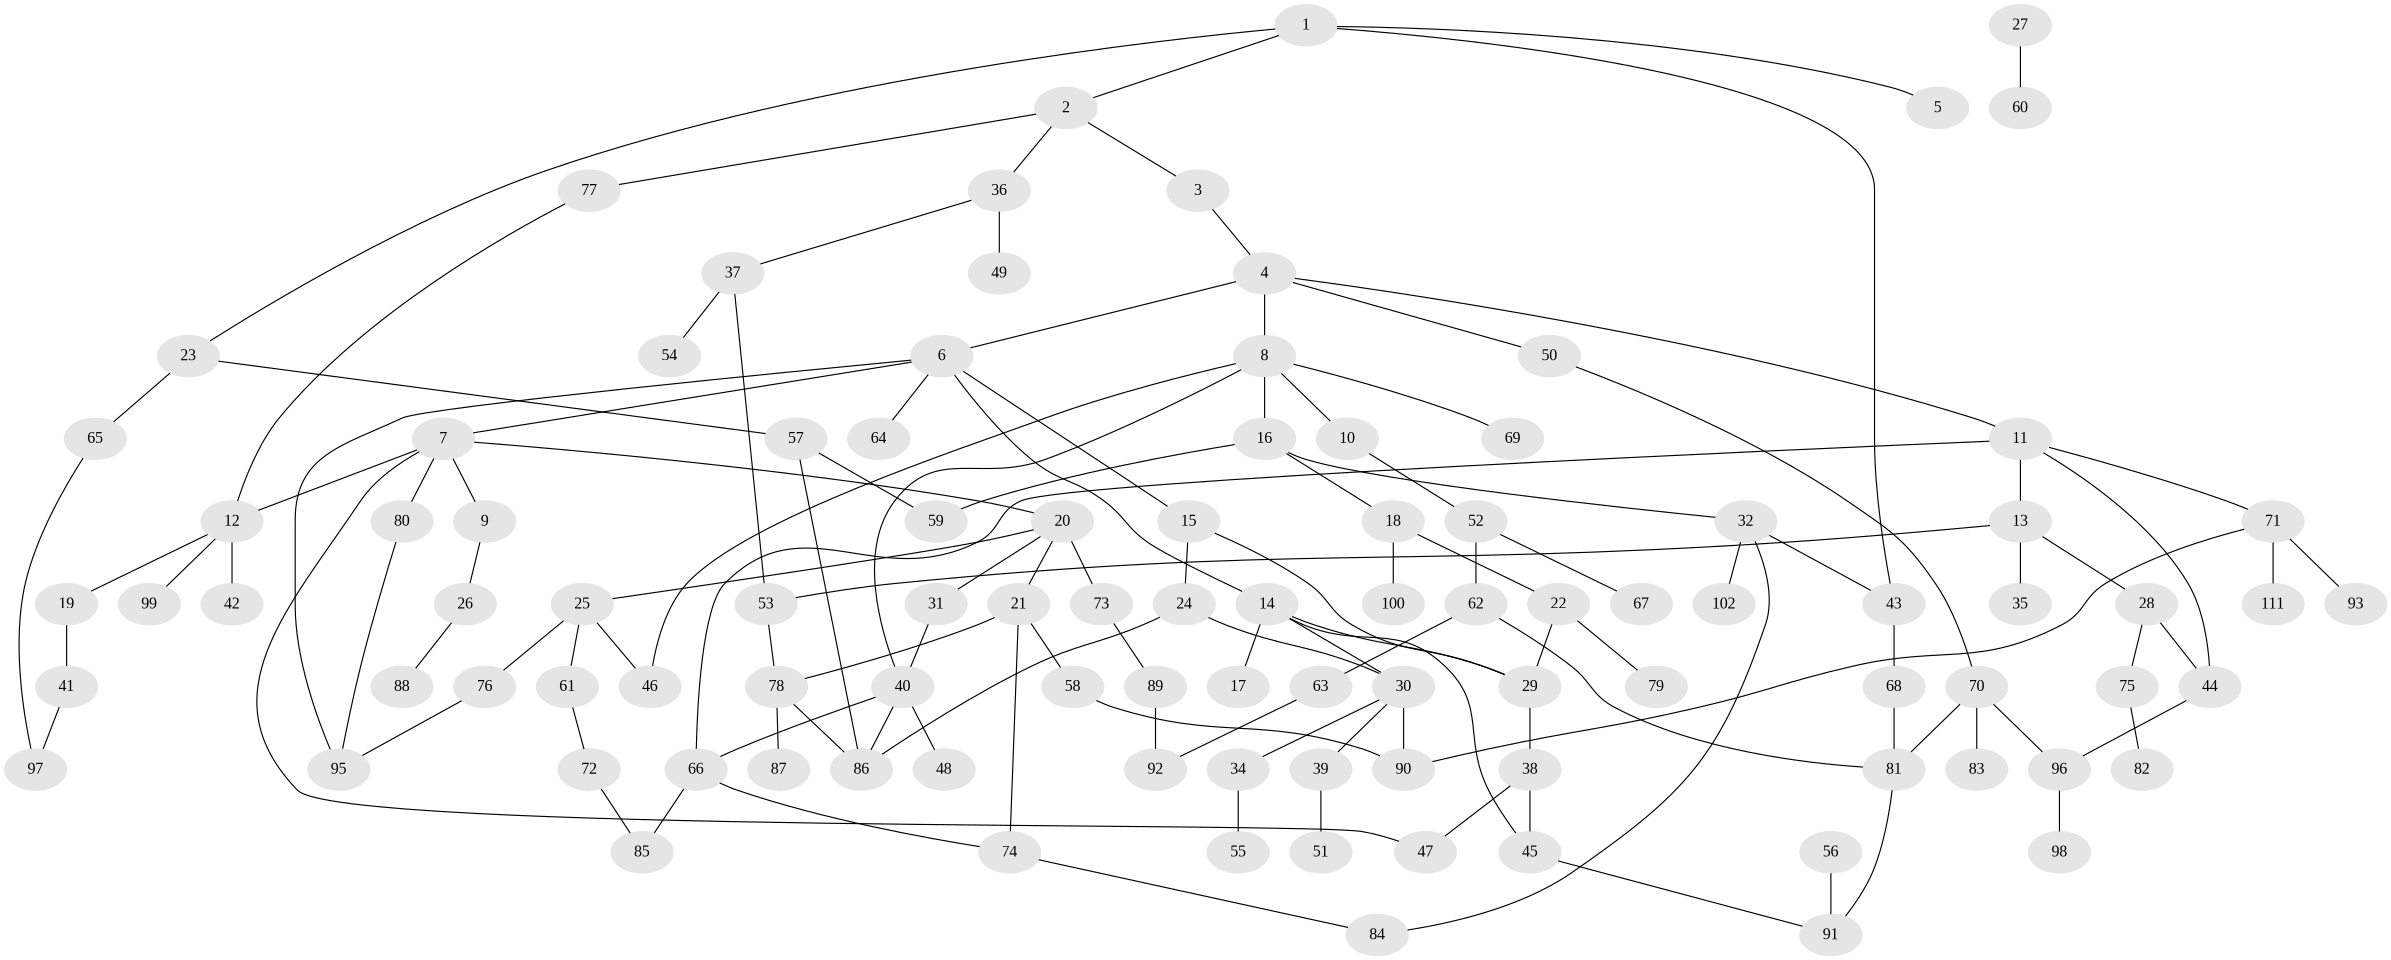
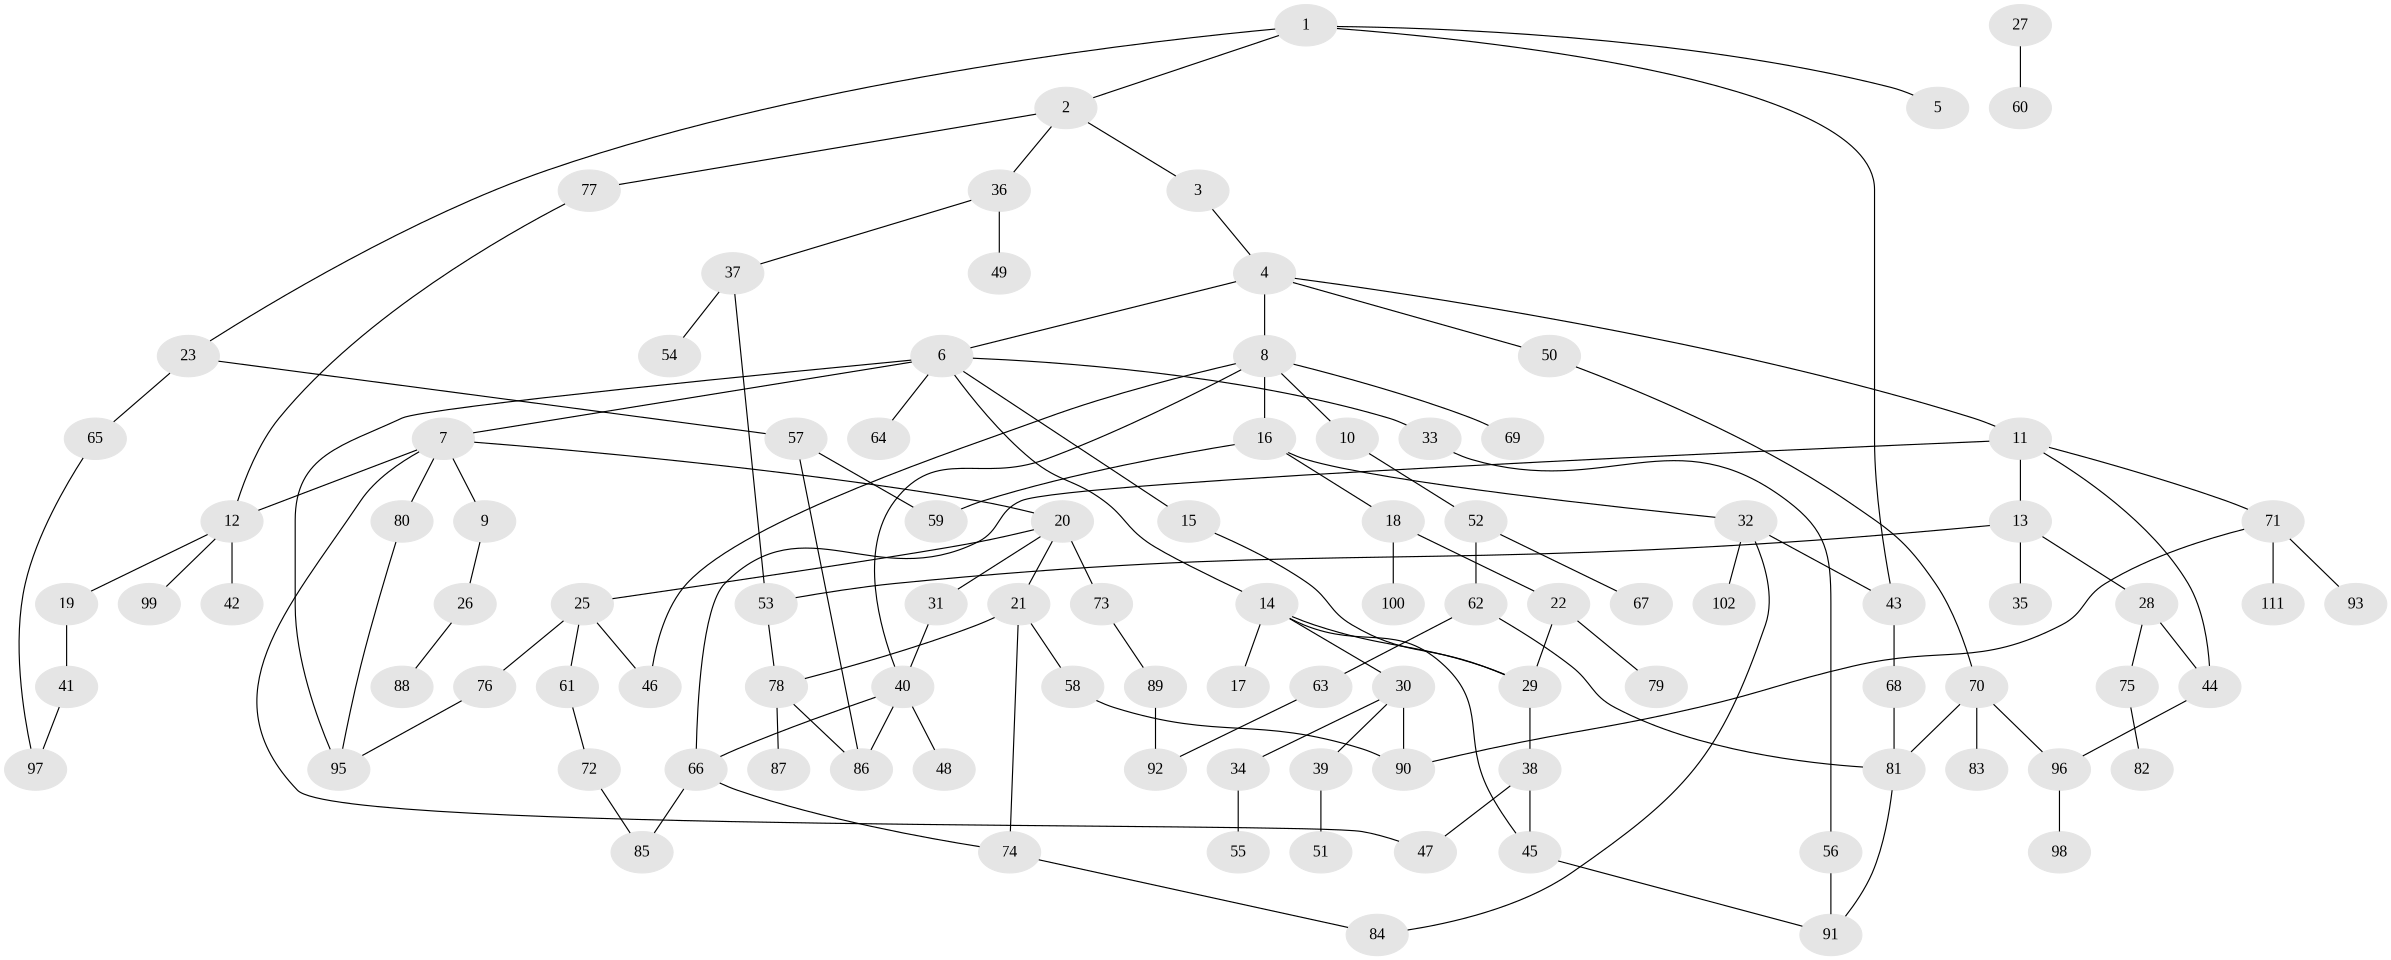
node "33": added
node "24": removed
